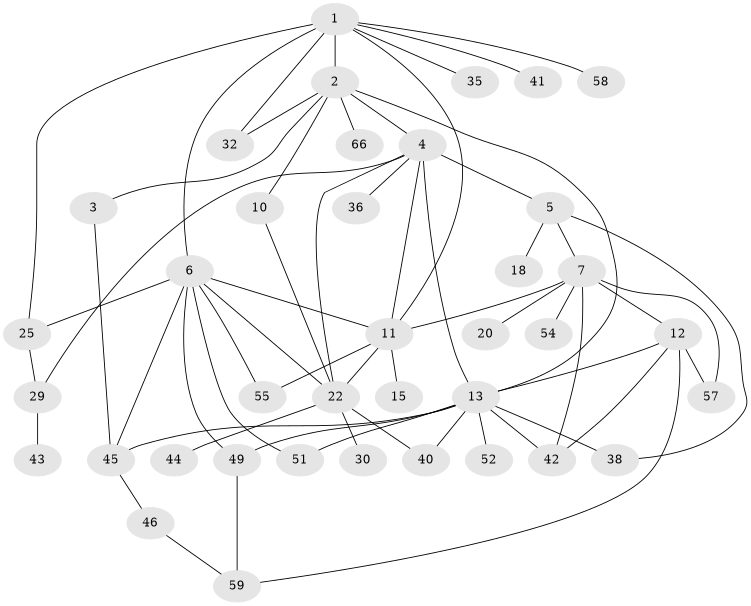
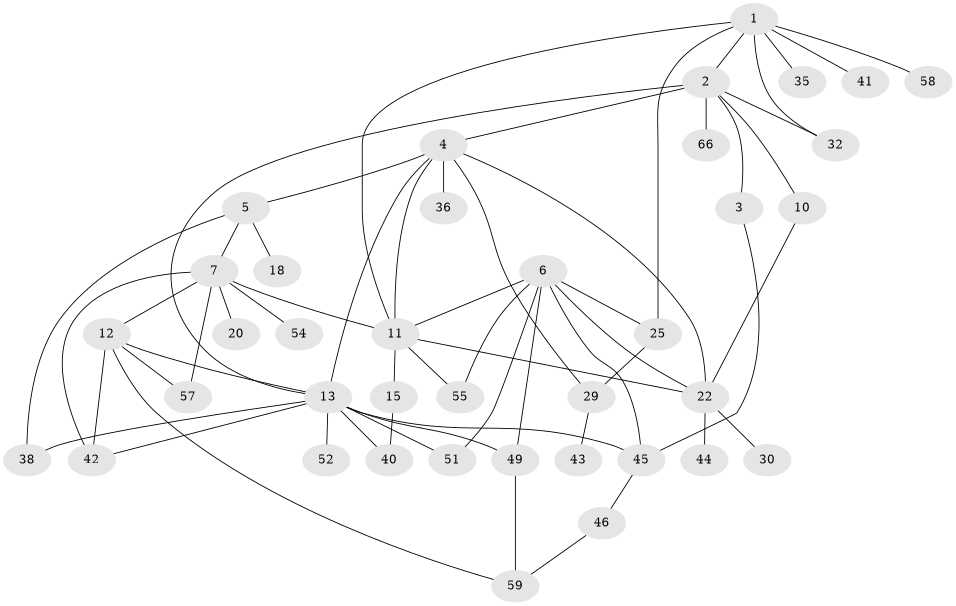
edge "1" -- "6": removed
edge "22" -- "40": now "15" -- "40"
